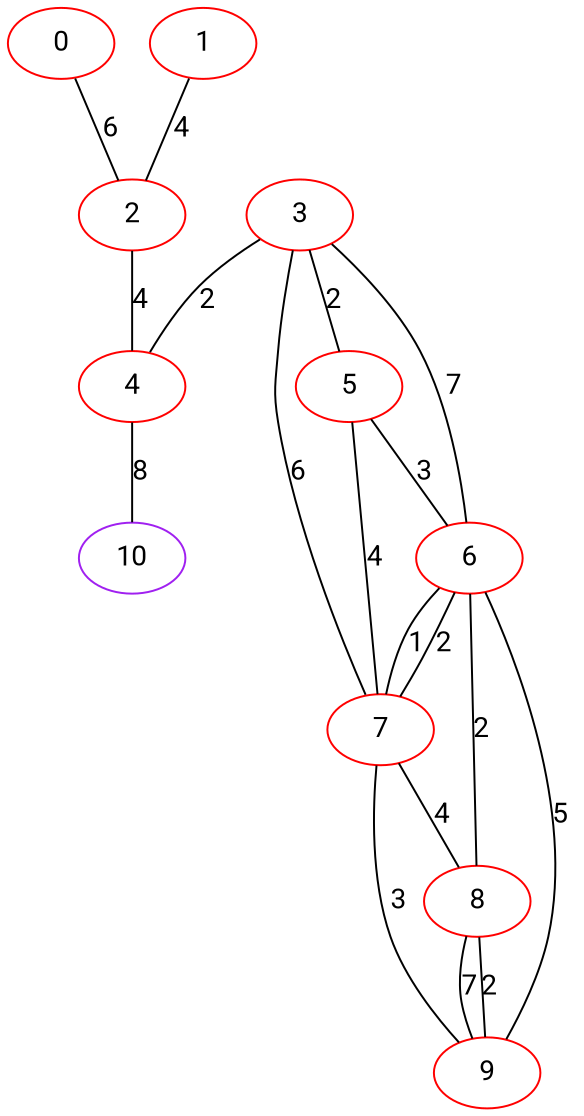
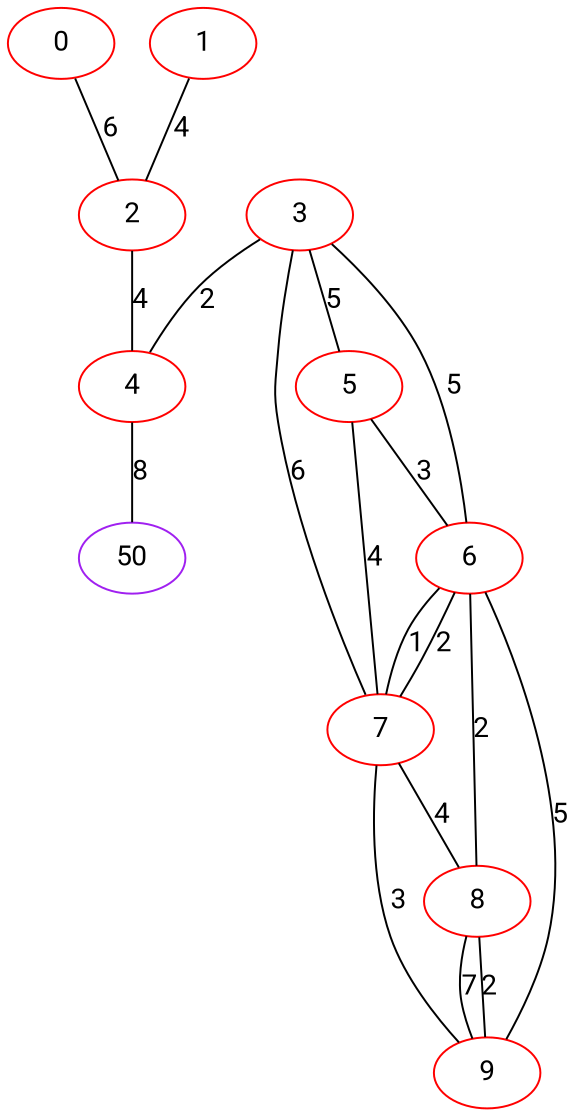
edge "3" -- "5": label "2" -> "5"
edge "3" -- "6": label "7" -> "5"
node "10": label "10" -> "50"
